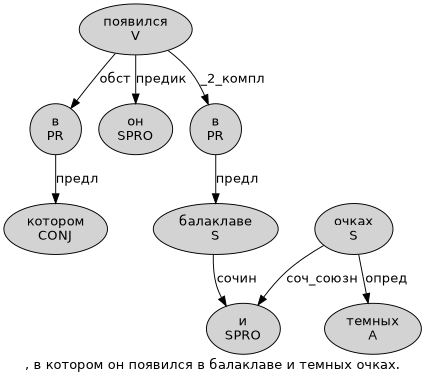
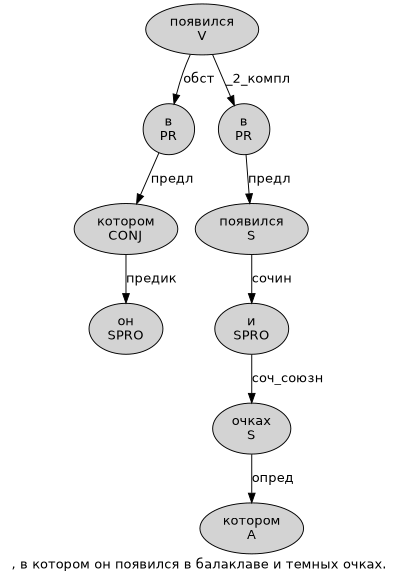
edge "появился V" -> "он SPRO": now "котором CONJ" -> "он SPRO"
node "балаклаве S": label "балаклаве S" -> "появился S"
edge "очках S" -> "и SPRO": reversed
node "темных A": label "темных A" -> "котором A"
